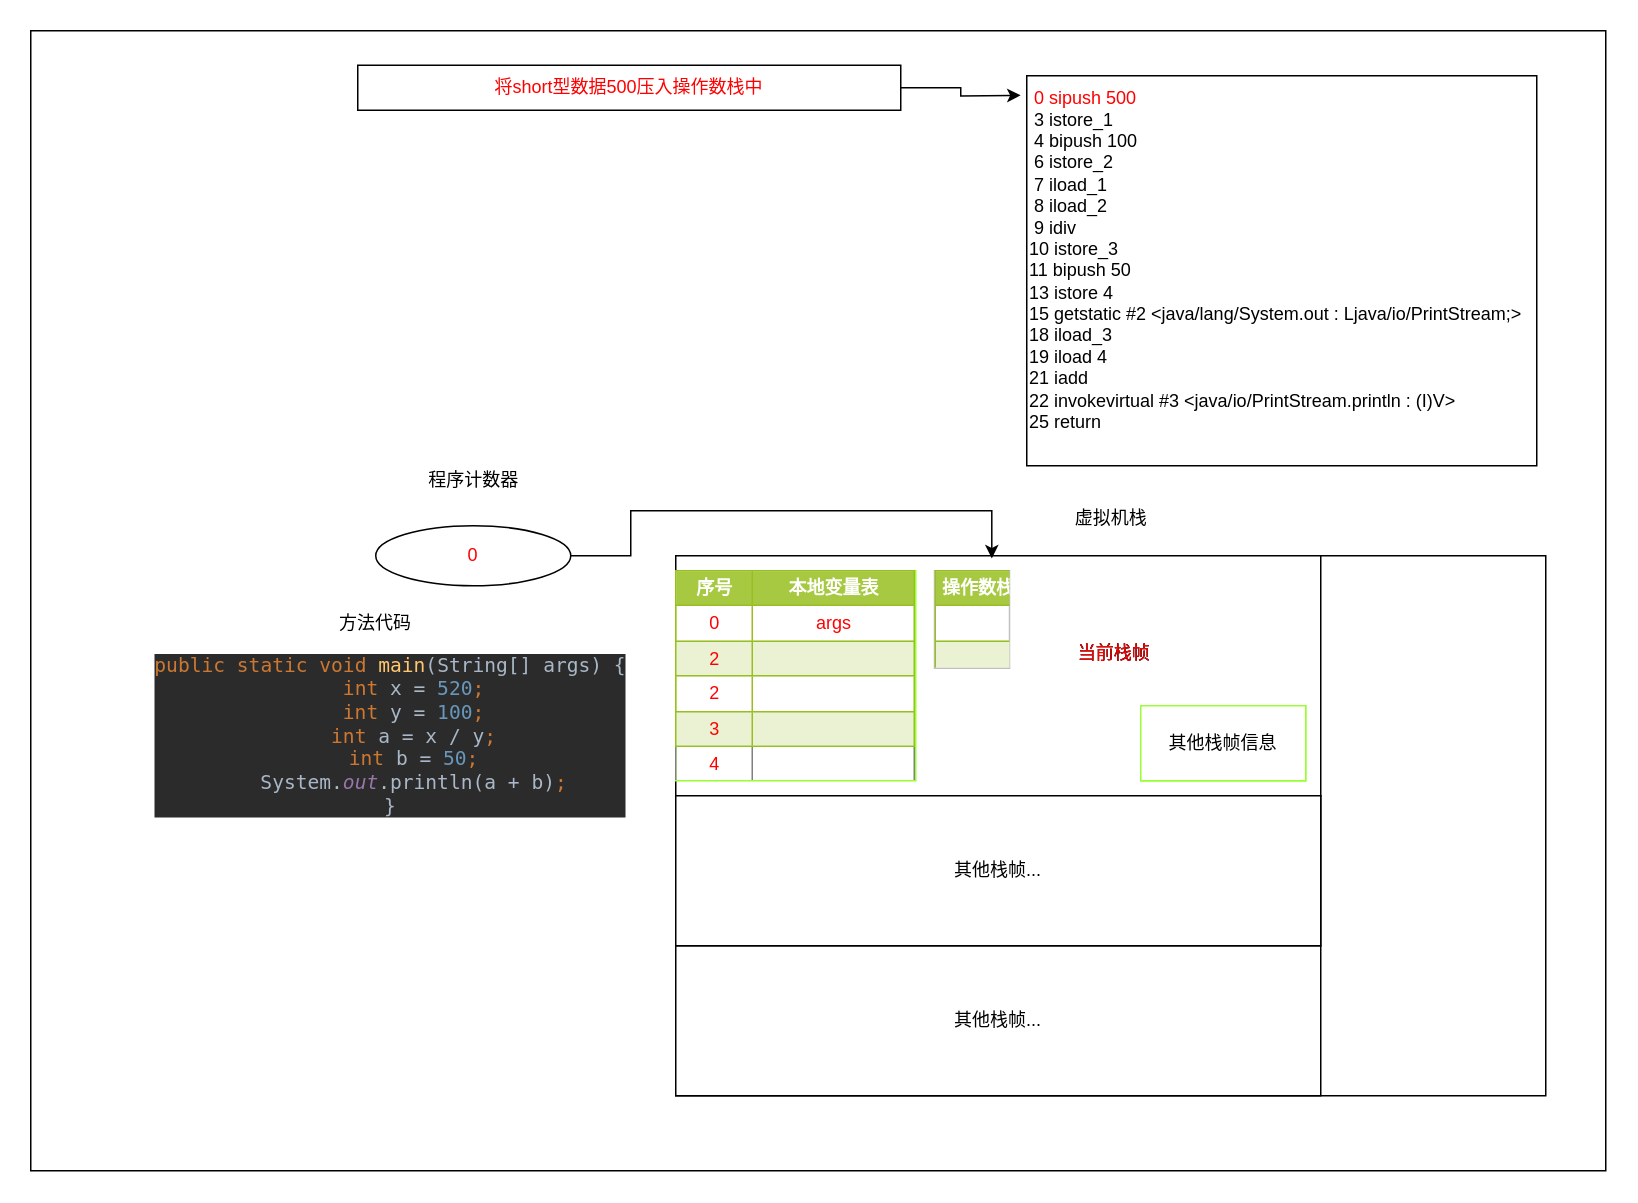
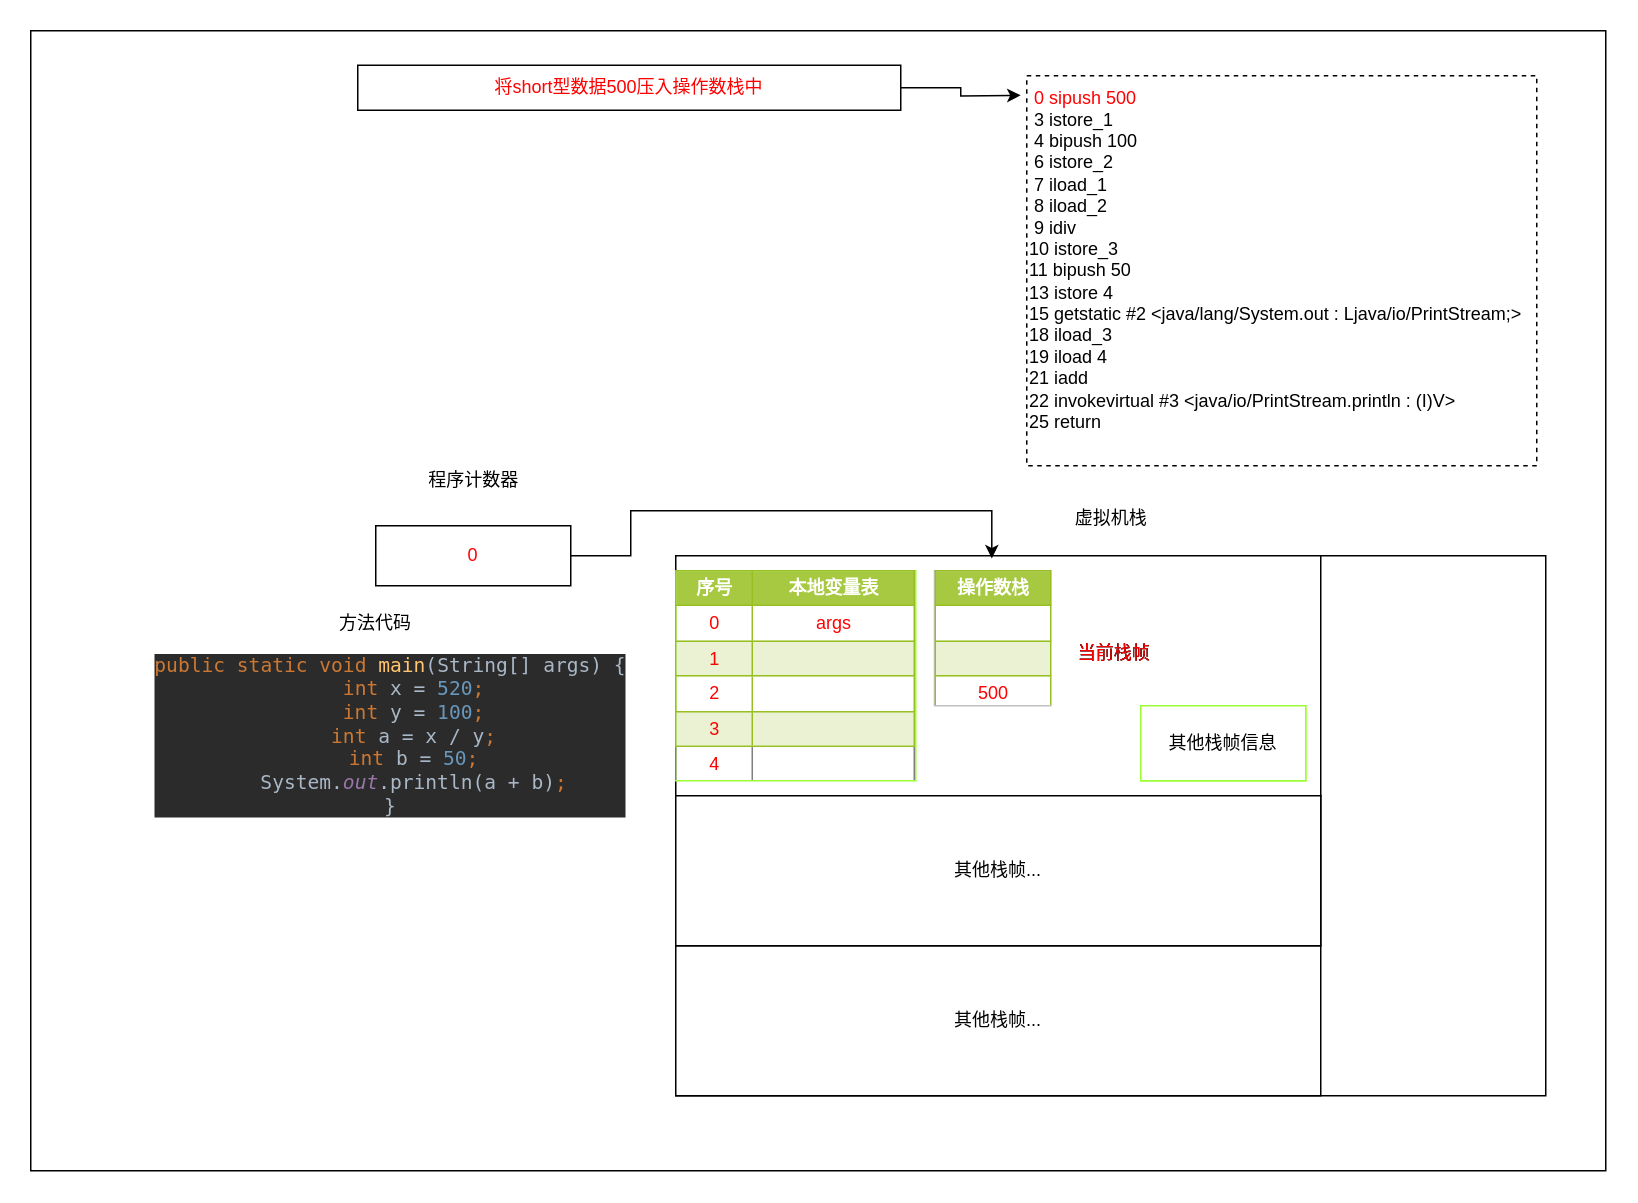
node "0 sipush 500 3 istore_1 4 bipush 100 6 istore_2 7 iload_1 8 iload_2 9 idiv 10 istore_3 11 bipush 50 13 istore 4 15 getstatic #2 <java/lang/System.out : Ljava/io/PrintStream;> 18 iload_3 19 iload 4 21 iadd 22 invokevirtual #3 <java/io/PrintStream.println : (I)V> 25 return": style solid -> dashed
node "0": shape ellipse -> rectangle
node "操作数栈 500": size 75x98 -> 116x135
node "序号本地变量表 0 args 2 2 3 4": label "序号本地变量表 0 args 2 2 3 4" -> "序号本地变量表 0 args 1 2 3 4"
